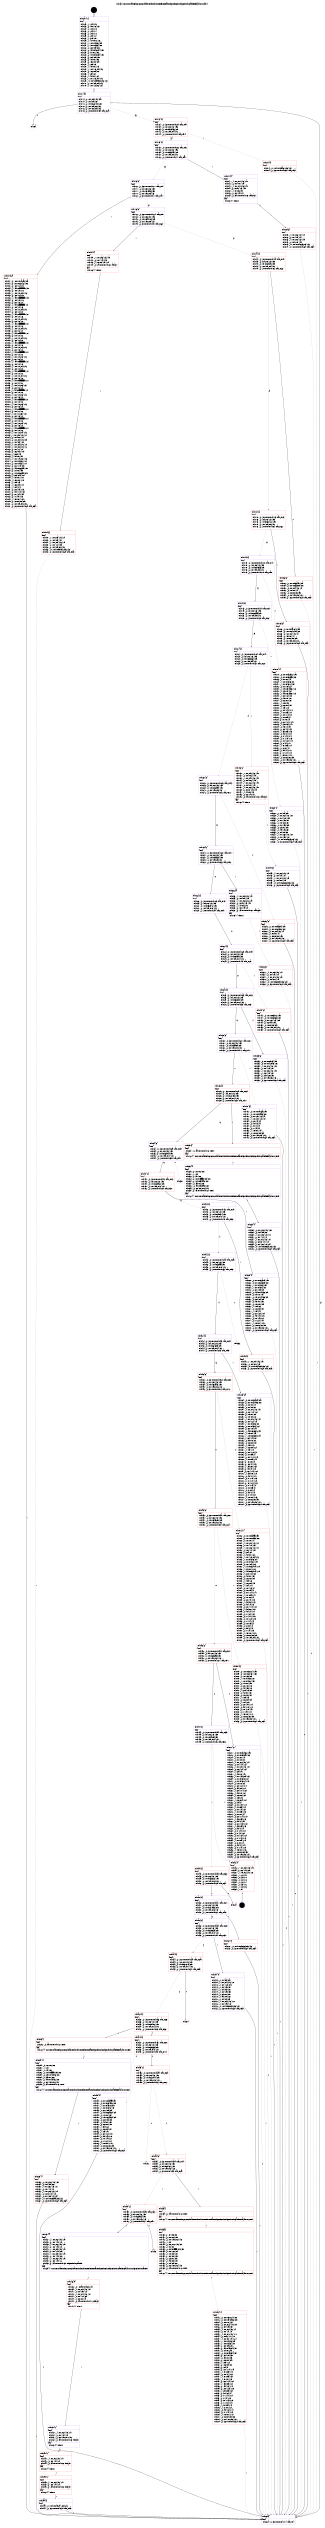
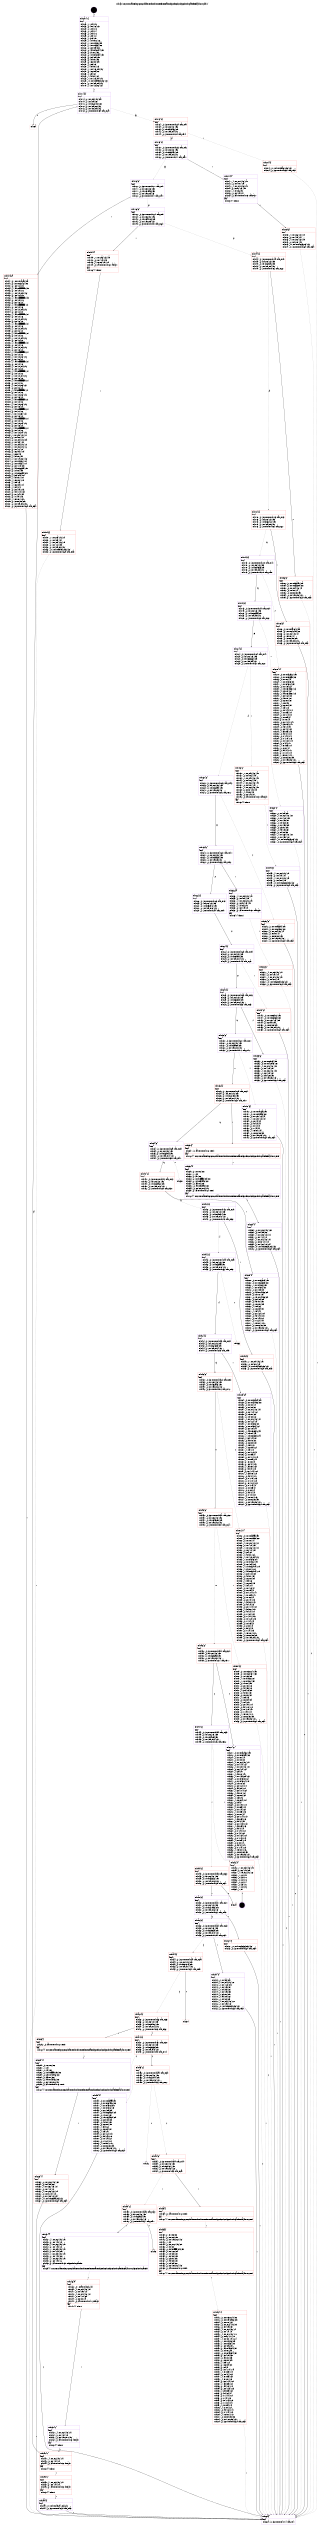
edge "0x40262a [5]" -> "0x401714 [32]": now "0x402492 [12]" -> "0x401714 [32]"
